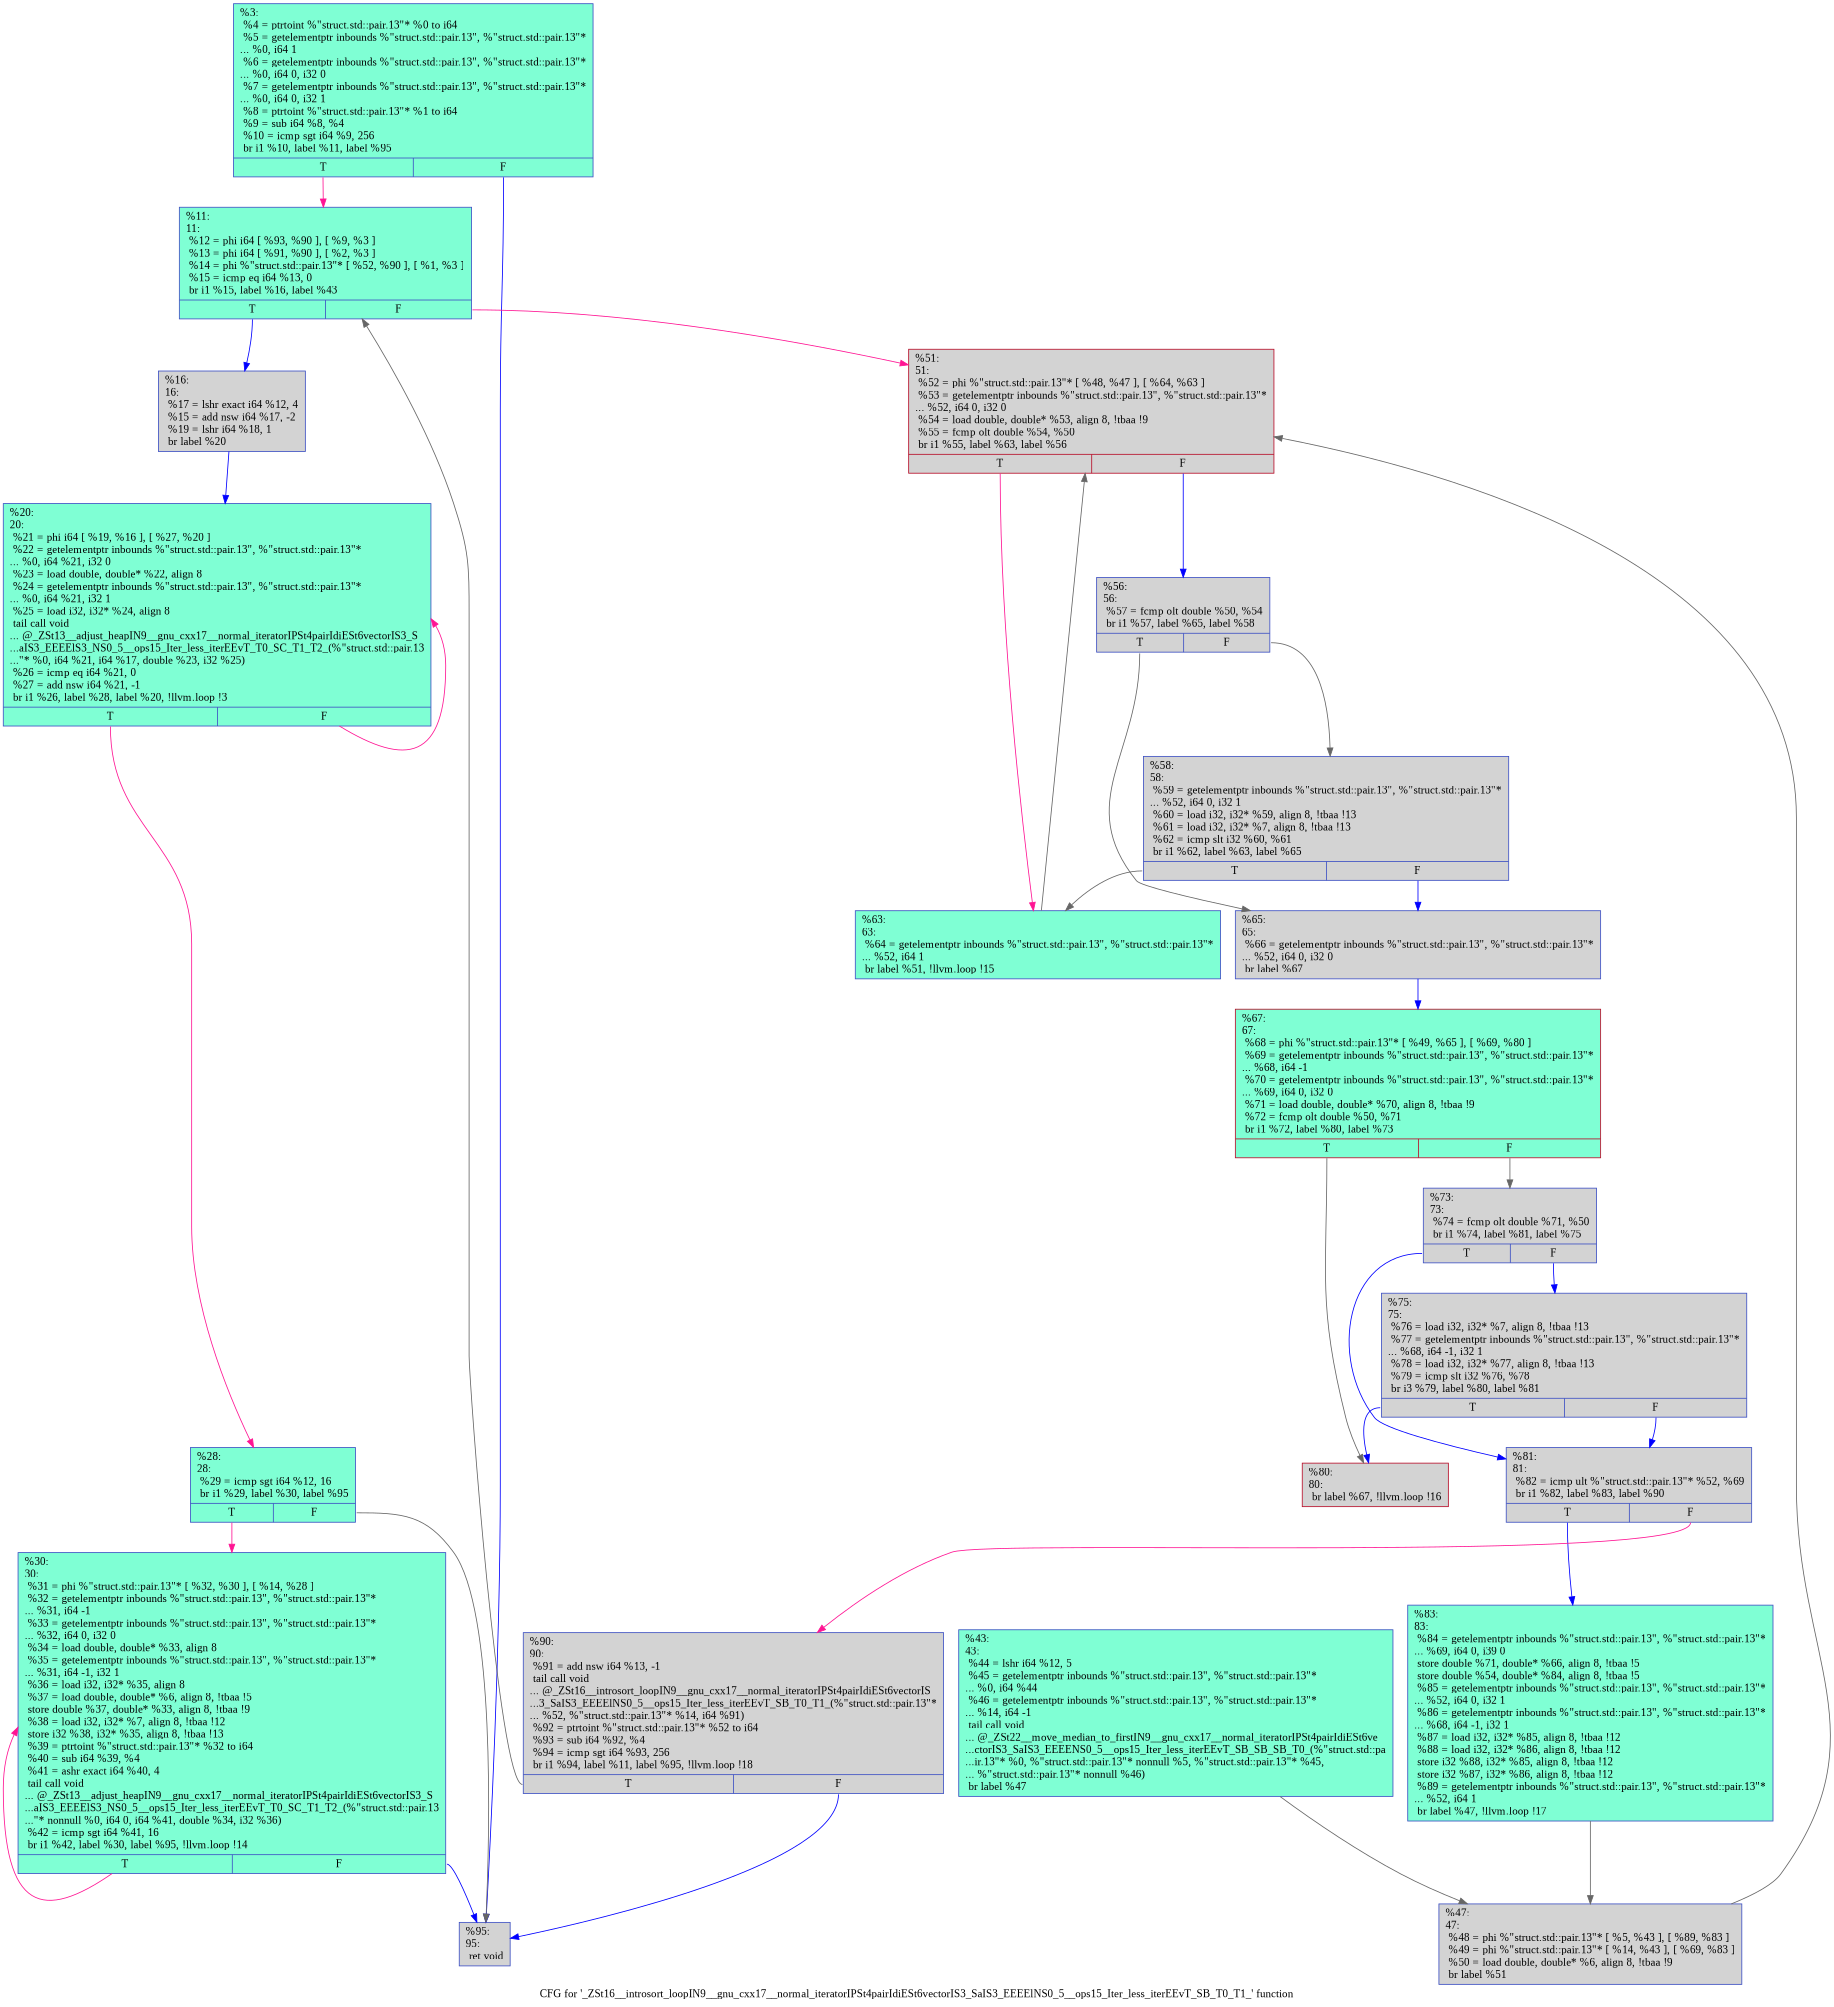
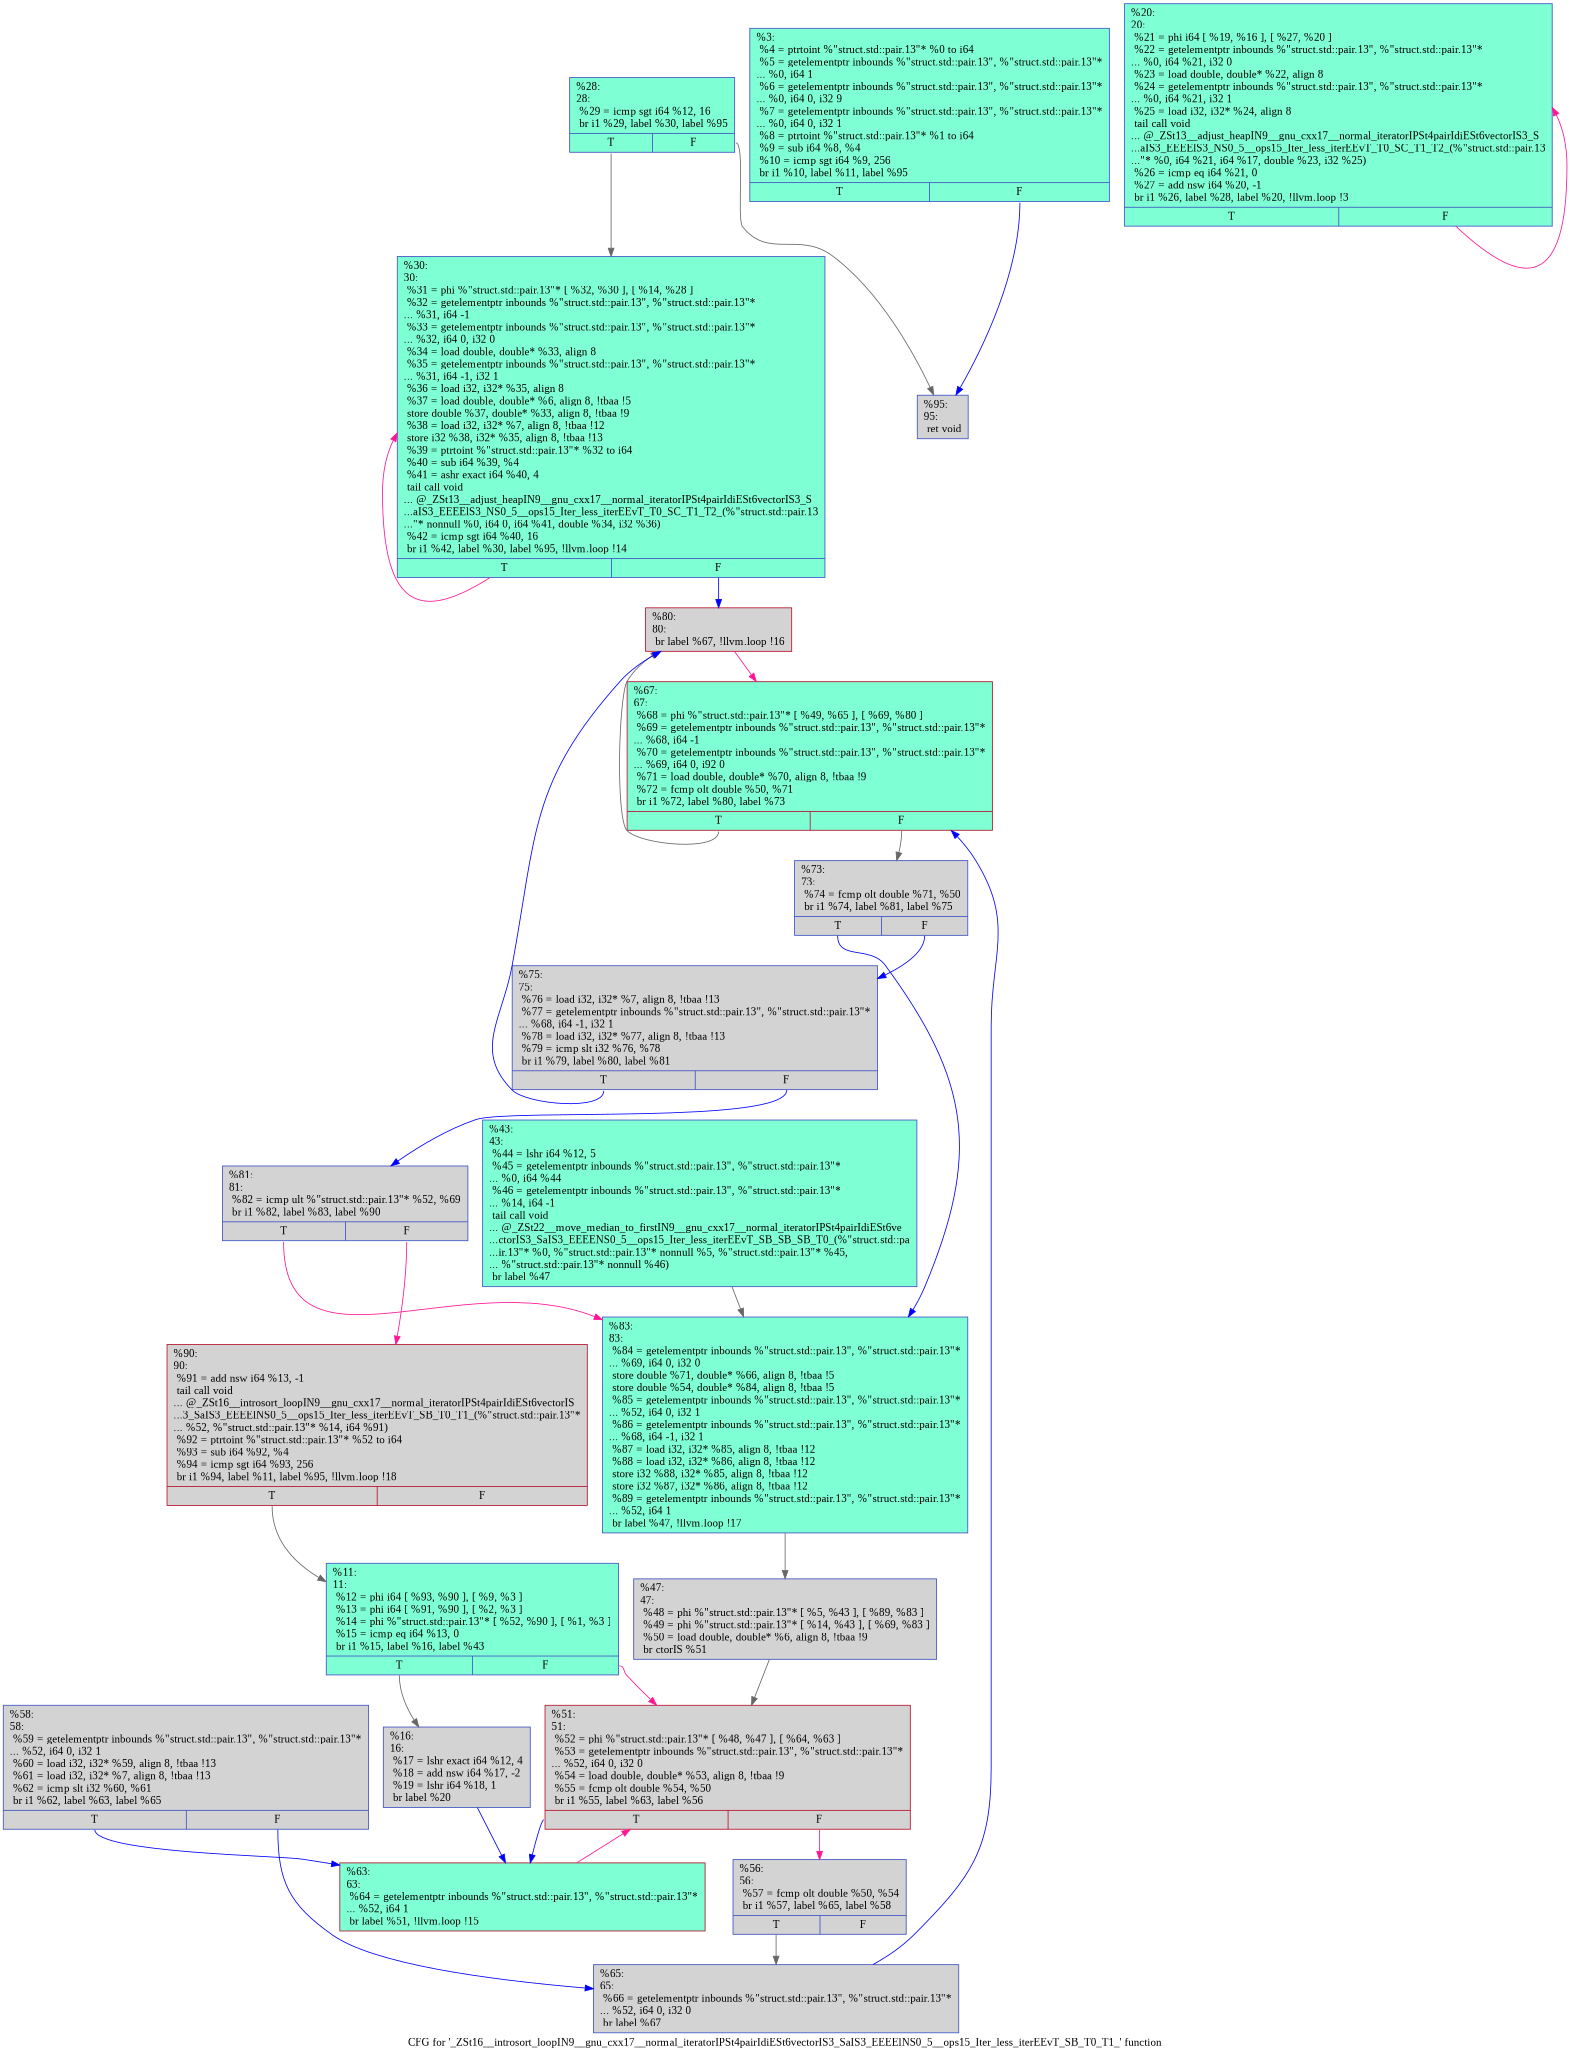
node "%3:": text "... %0, i64 0, i32 0" -> "... %0, i64 0, i32 9"
edge "%3:" -> "%11:": removed
edge "%11:" -> "%16:": color blue -> gray40
node "%16:": text "%15 = add nsw i64 %17, -2" -> "%18 = add nsw i64 %17, -2"
edge "%16:" -> "%20:": now "%16:" -> "%63:"
edge "%51:" -> "%56:": color blue -> deeppink
edge "%80:" -> "%67:": added
edge "%56:" -> "%58:": removed
node "%20:": text "%27 = add nsw i64 %21, -1" -> "%27 = add nsw i64 %20, -1"
edge "%51:" -> "%63:": color deeppink -> blue
edge "%63:" -> "%51:": color gray40 -> deeppink
edge "%58:" -> "%63:": color gray40 -> blue
node "%63:": color #3d50c3ff -> #b70d28ff
edge "%20:" -> "%28:": removed
node "%67:": text "... %69, i64 0, i32 0" -> "... %69, i64 0, i92 0"
edge "%73:" -> "%81:": now "%73:" -> "%83:"
node "%75:": text "br i3 %79, label %80, label %81" -> "br i1 %79, label %80, label %81"
edge "%28:" -> "%30:": color deeppink -> gray40
edge "%81:" -> "%83:": color blue -> deeppink
node "%83:": text "... %69, i64 0, i39 0" -> "... %69, i64 0, i32 0"
node "%90:": color #3d50c3ff -> #b70d28ff
node "%30:": text "%42 = icmp sgt i64 %41, 16" -> "%42 = icmp sgt i64 %40, 16"
edge "%43:" -> "%47:": now "%43:" -> "%83:"
edge "%30:" -> "%95:": now "%30:" -> "%80:"
edge "%90:" -> "%95:": removed
node "%47:": text "br label %51" -> "br ctorIS %51"
